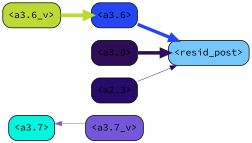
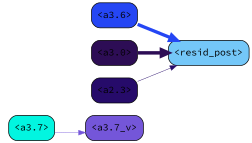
node "<a3.6_v>": removed
edge "<a3.7_v>" -> "<a3.7>": reversed
